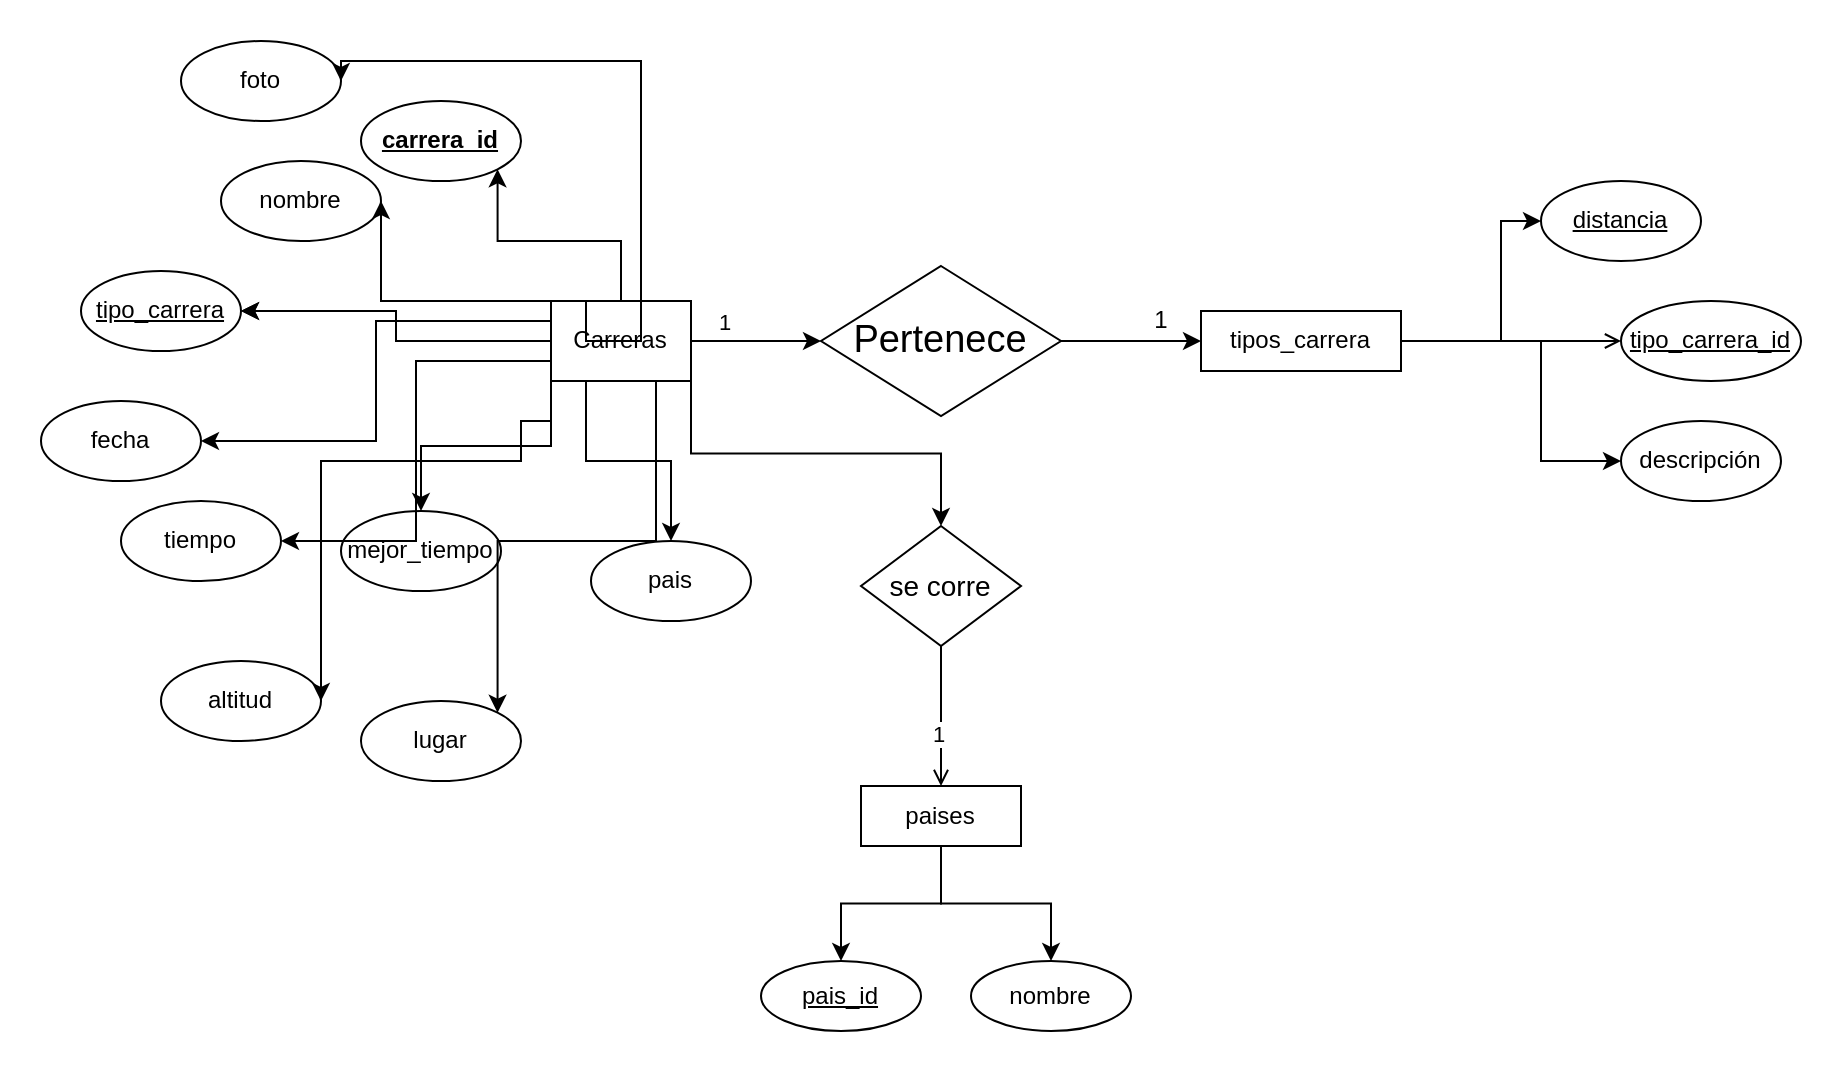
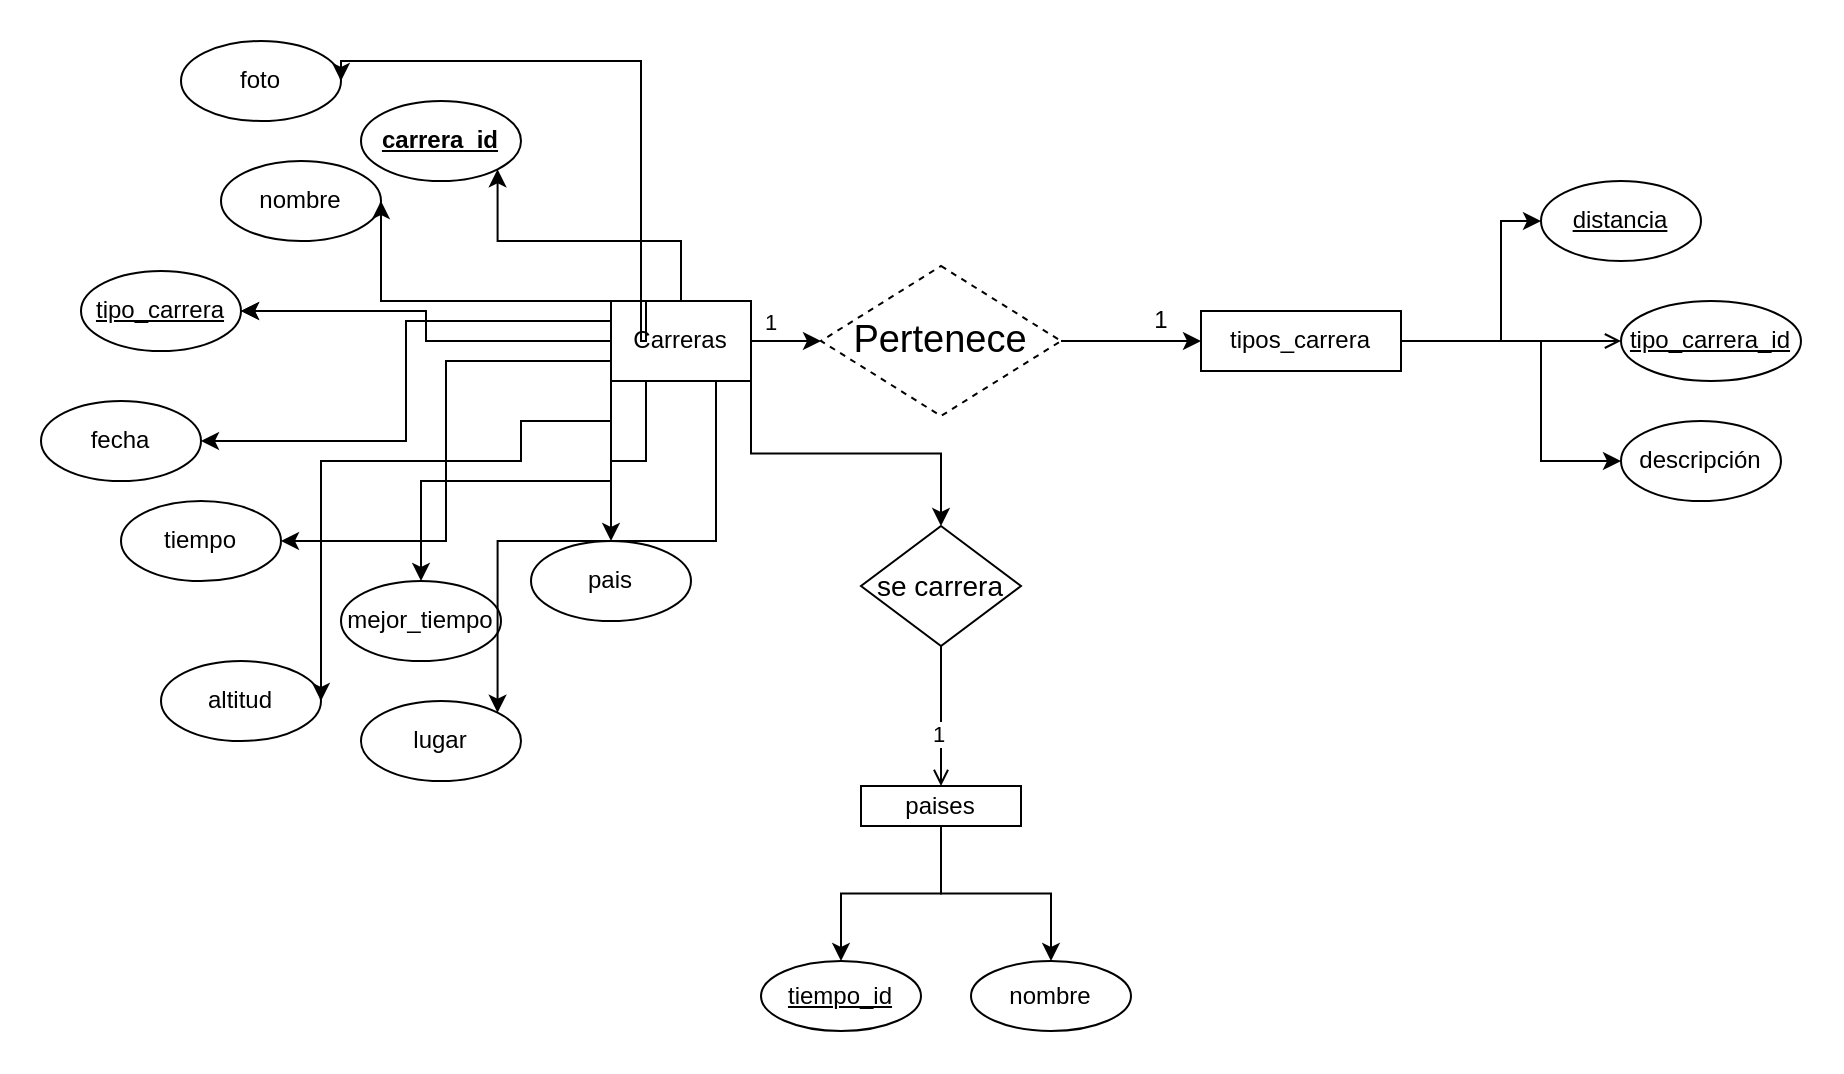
node "Carreras": moved (621, 341) -> (681, 341)
node "Pertenece": style solid -> dashed
node "mejor_tiempo": moved (421, 551) -> (421, 621)
node "pais": moved (671, 581) -> (611, 581)
node "se corre": label "se corre" -> "se carrera"
node "paises": size 160x60 -> 160x40
node "pais_id": label "pais_id" -> "tiempo_id"
